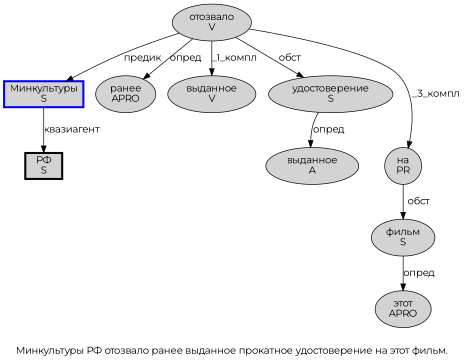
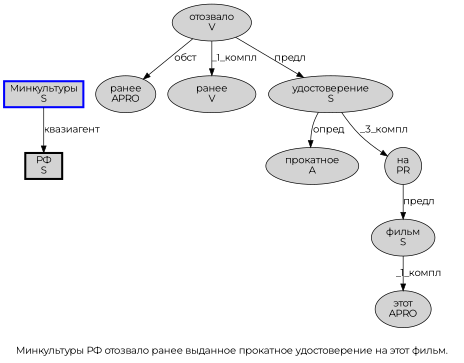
edge "отозвало V" -> "Минкультуры S": removed, label "предик"
edge "отозвало V" -> "на PR": now "удостоверение S" -> "на PR"
edge "отозвало V" -> "ранее APRO": label "опред" -> "обст"
edge "отозвало V" -> "удостоверение S": label "обст" -> "предл"
node "выданное V": label "выданное V" -> "ранее V"
node "выданное A": label "выданное A" -> "прокатное A"
edge "на PR" -> "фильм S": label "обст" -> "предл"
edge "фильм S" -> "этот APRO": label "опред" -> "_1_компл"
